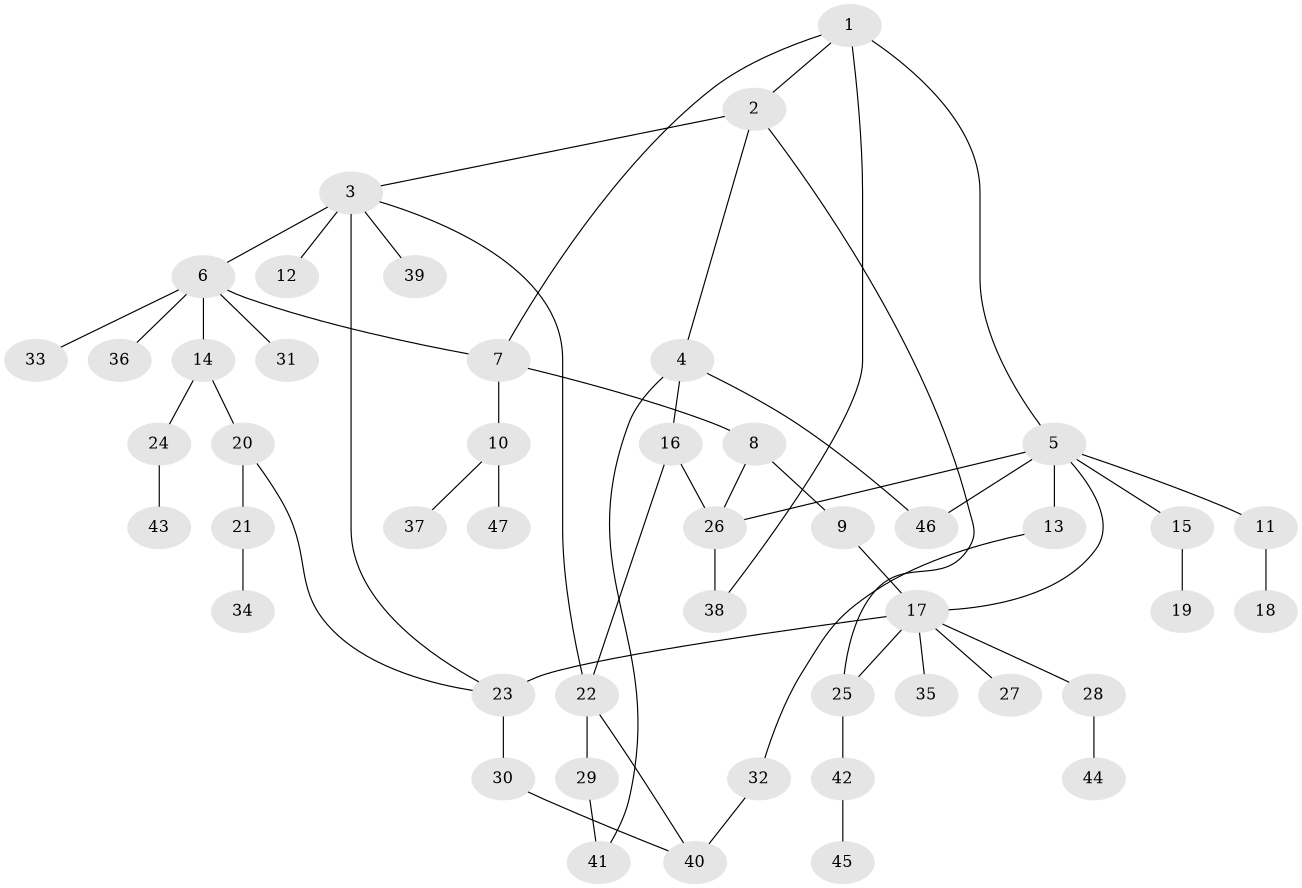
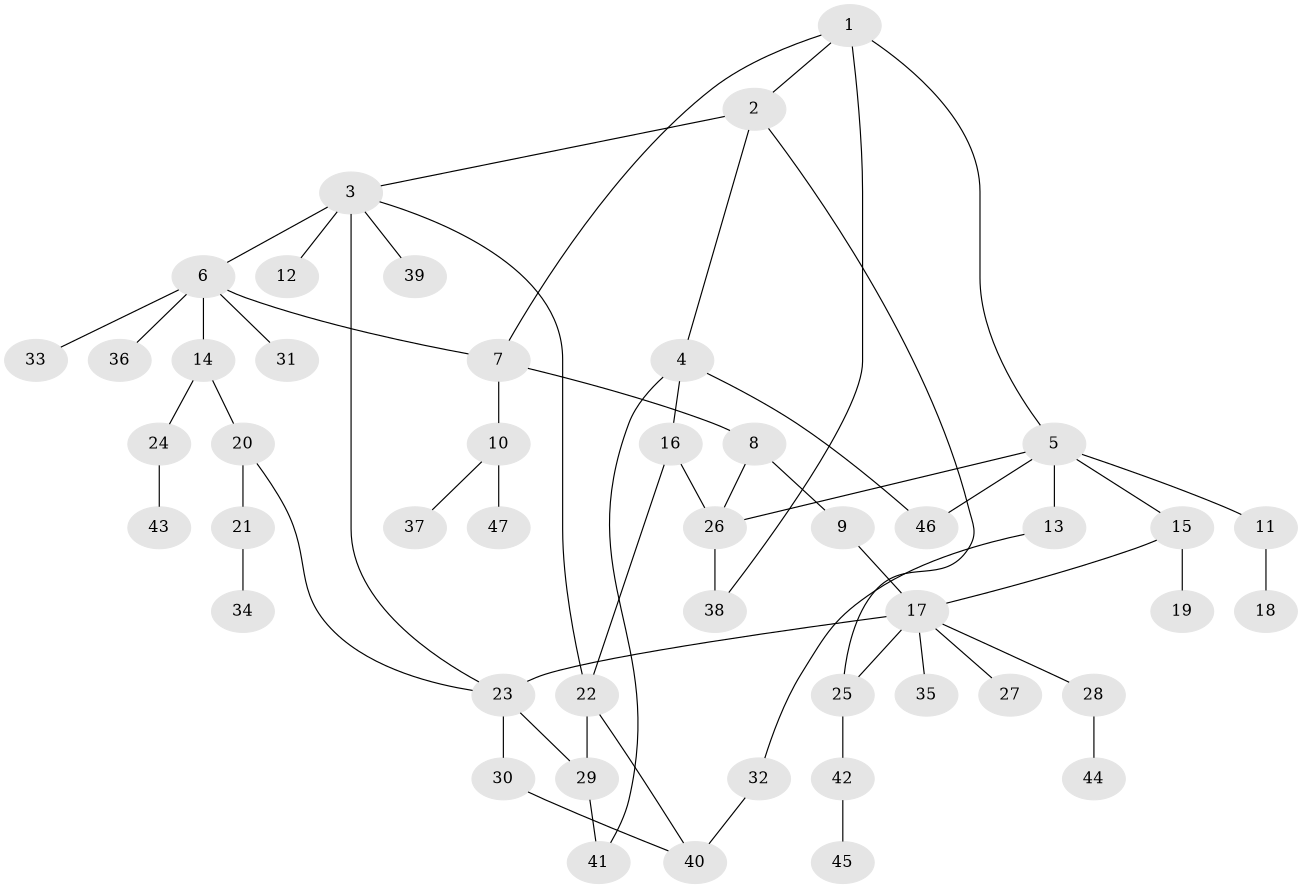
edge "5" -- "17": now "15" -- "17"
edge "23" -- "29": added
